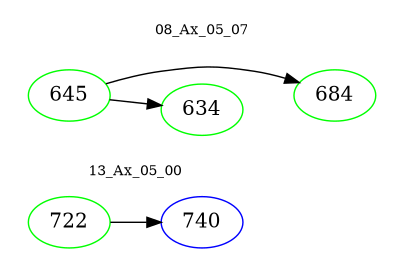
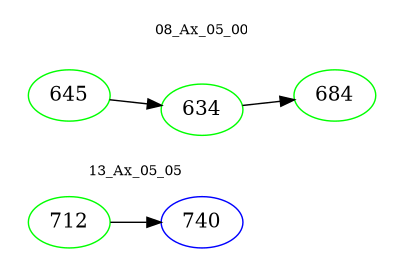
cluster "08_Ax_05_07": label "08_Ax_05_07" -> "08_Ax_05_00"
edge "645" -> "684": now "634" -> "684"
cluster "13_Ax_05_00": label "13_Ax_05_00" -> "13_Ax_05_05"
node "722": label "722" -> "712"
